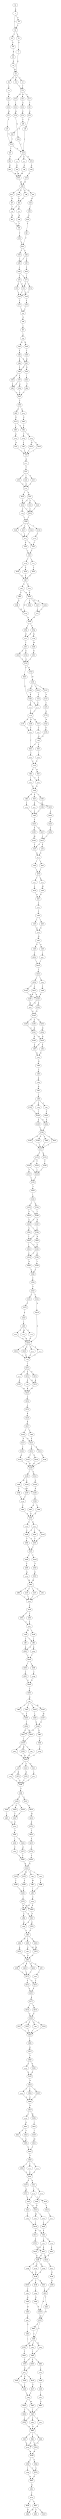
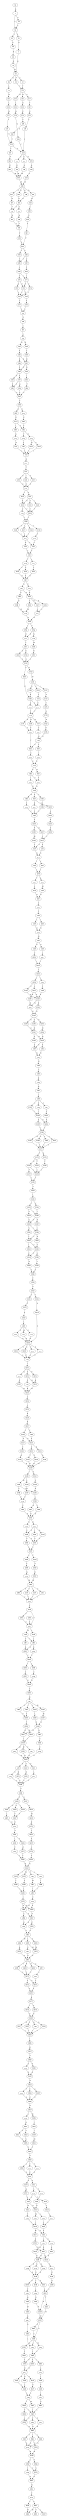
edge "S145" -> "S150": now "S148" -> "S150"
edge "S374" -> "S376": now "S374" -> "S377"
